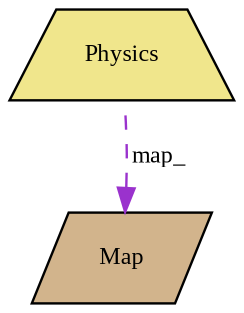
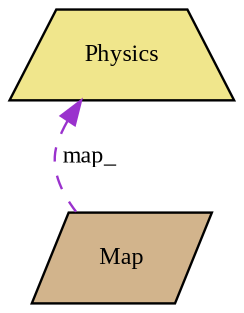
edge "Physics" -> "Map": reversed
